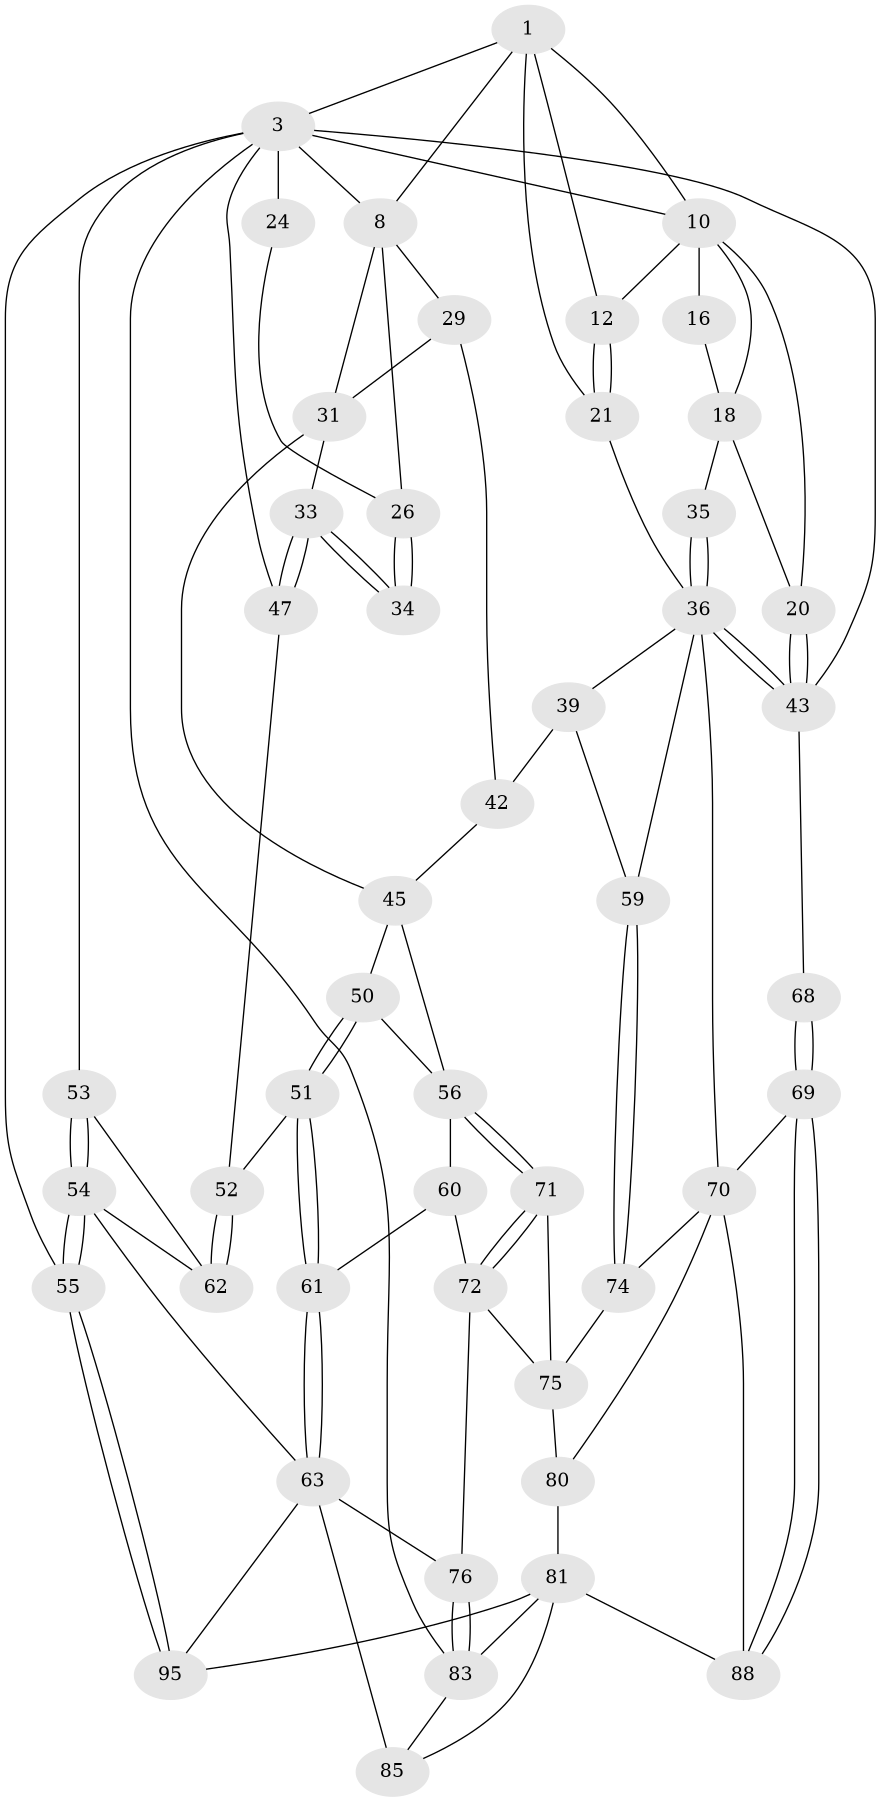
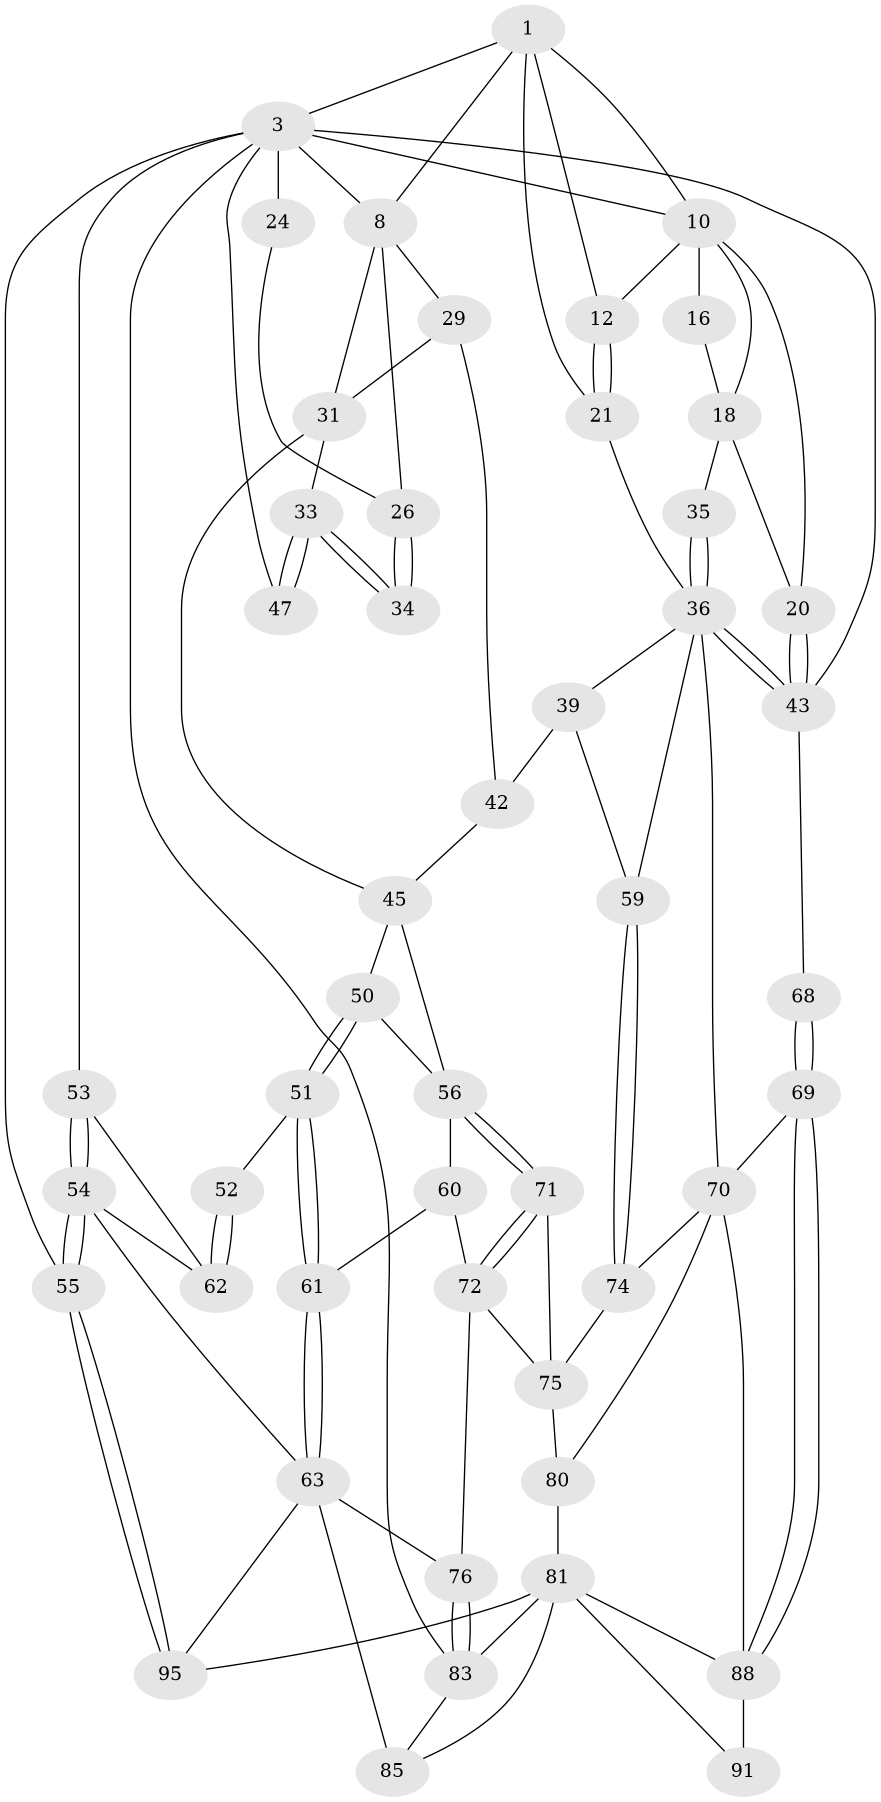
edge "47" -- "52": removed
node "91": added
